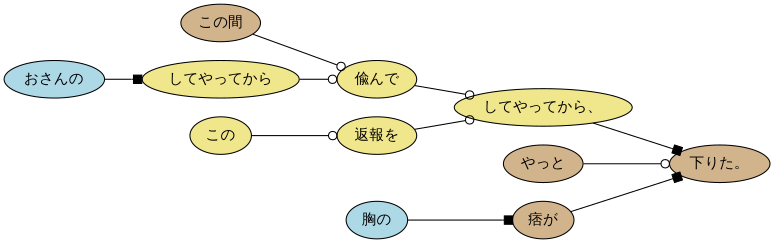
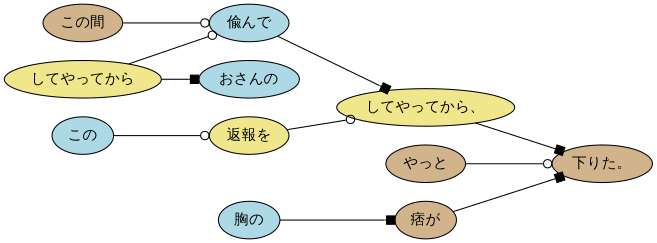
edge "おさんの" -> "してやってから": reversed
node "偸んで": fillcolor khaki -> lightblue
edge "偸んで" -> "してやってから、": arrowhead odot -> box
node "この": fillcolor khaki -> lightblue
